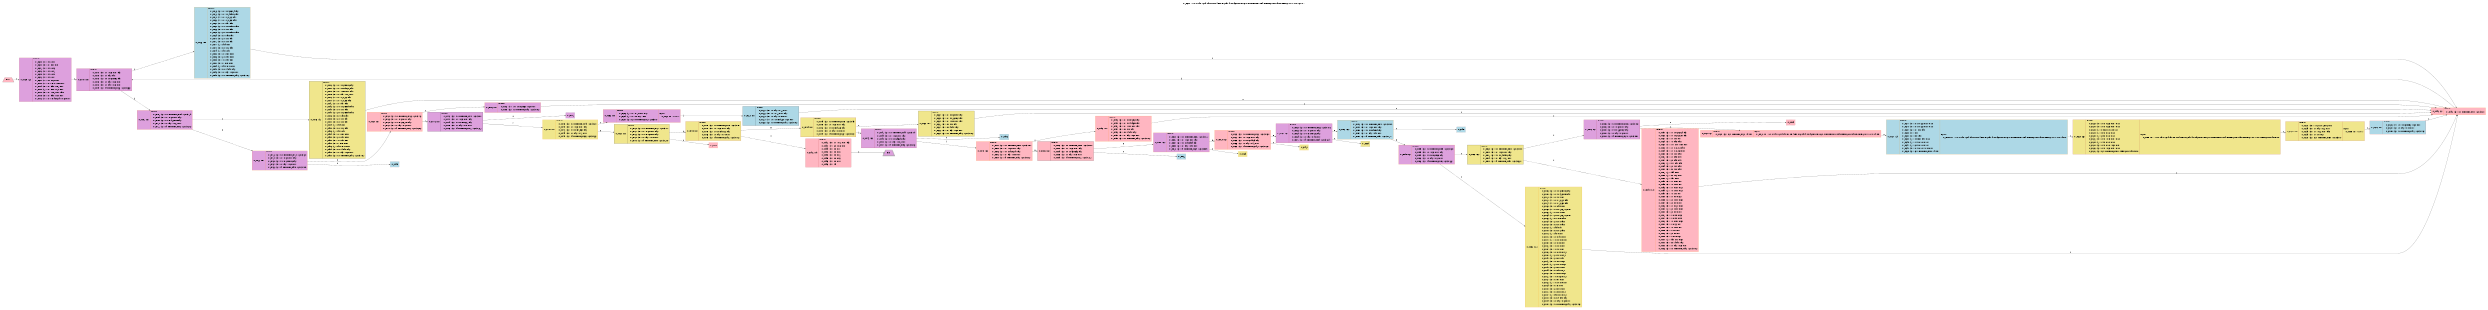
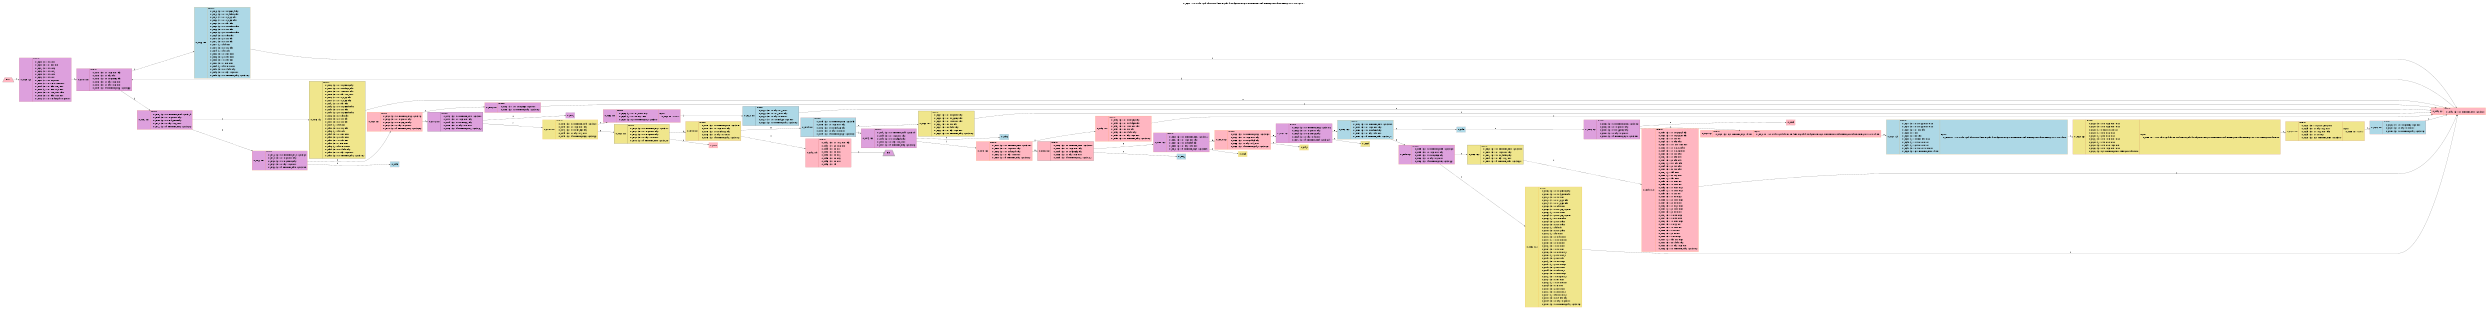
node "0x4017ce [22]": fillcolor khaki -> lightblue
edge "0x4018ac [25]" -> "0x4018c5 [25]": now "0x401e37" -> "0x4018c5 [25]"
